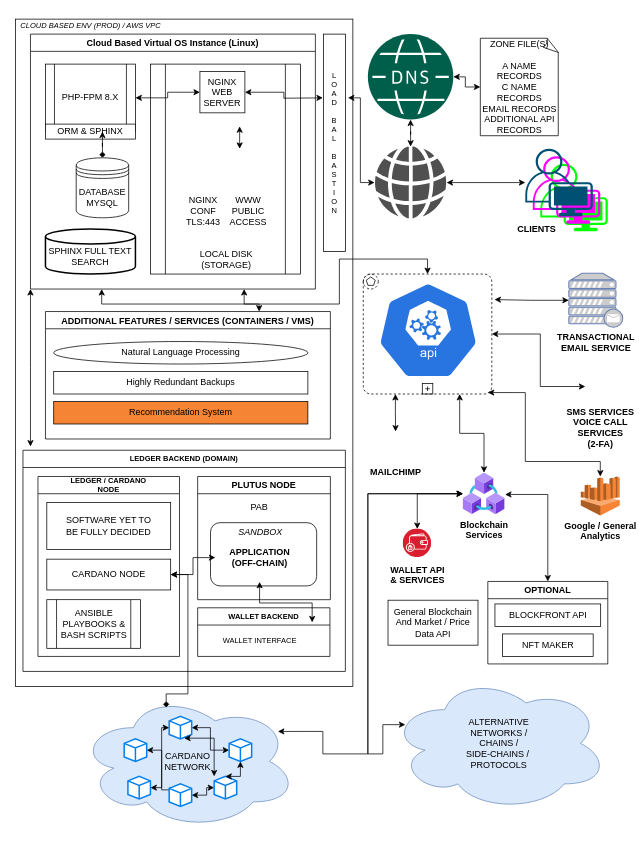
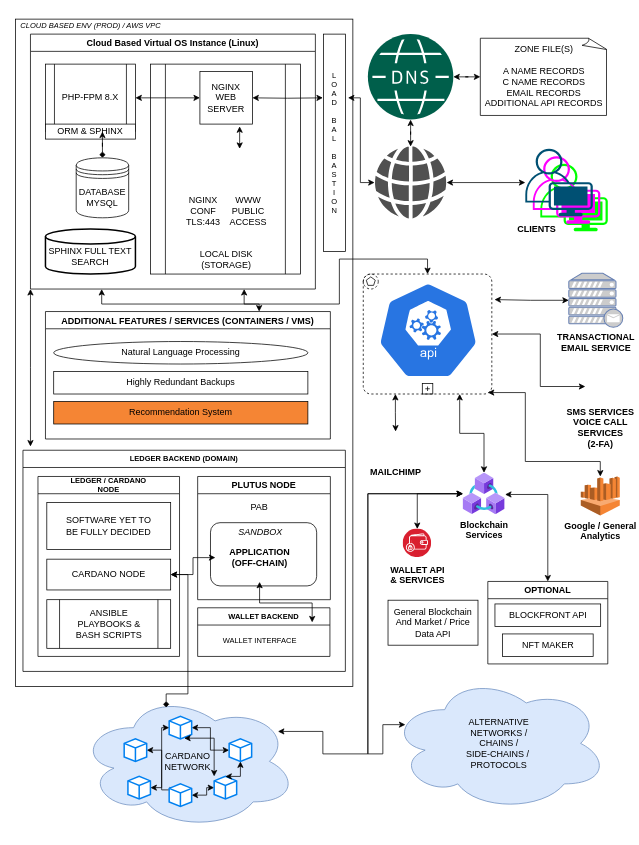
node "ZONE FILE(S) A NAME RECORDS C NAME RECORDS EMAIL RECORDS ADDITIONAL API RECORDS": size 79x98 -> 128x77
node "NGINX WEB SERVER": size 45x41 -> 53x53
node "ANSIBLE PLAYBOOKS & BASH SCRIPTS": size 94x49 -> 124x49
